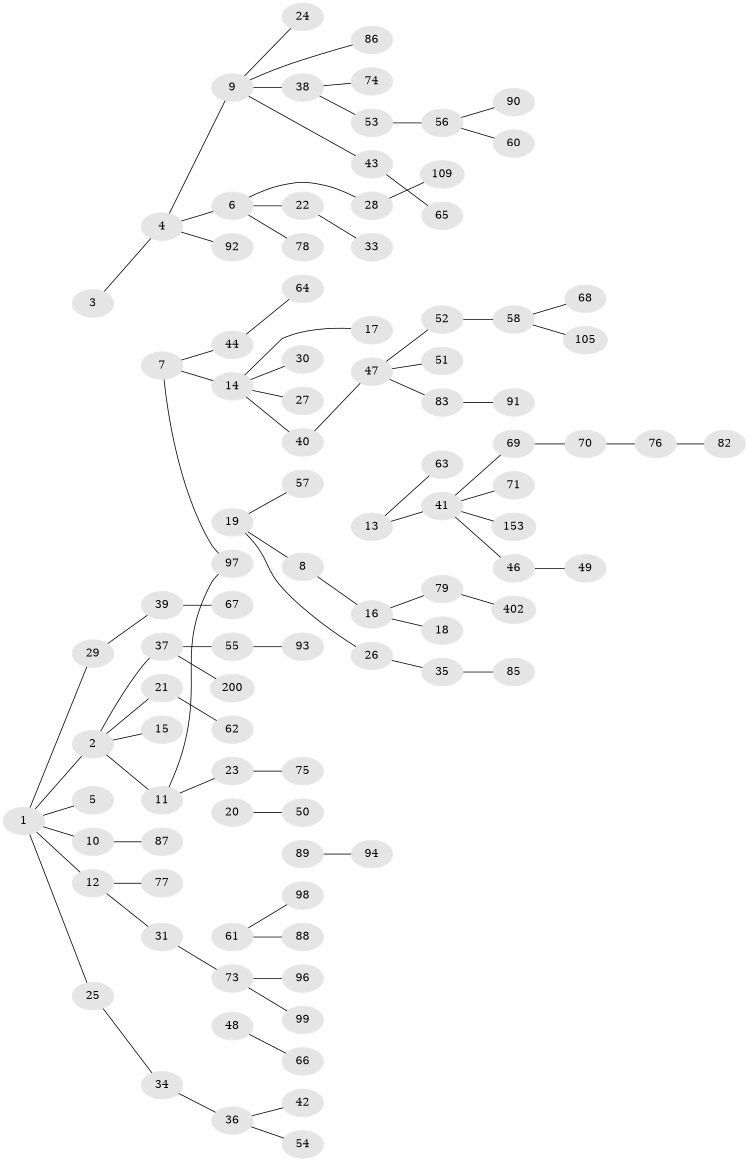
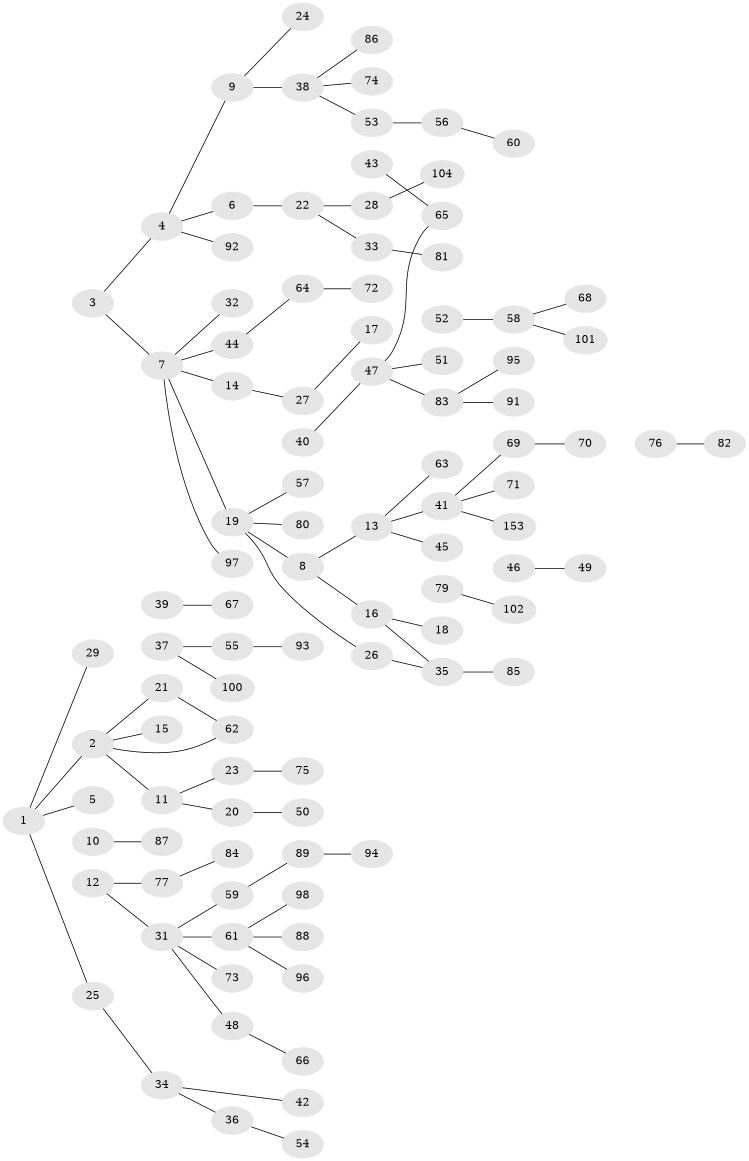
edge "86" -- "9": now "86" -- "38"
node "90": removed
edge "9" -- "43": removed
node "109": label "109" -> "104"
edge "6" -- "28": now "22" -- "28"
node "78": removed
node "81": added
node "72": added
node "32": added
edge "3" -- "7": added
edge "17" -- "14": now "17" -- "27"
node "105": label "105" -> "101"
edge "52" -- "47": now "65" -- "47"
node "30": removed
node "95": added
edge "14" -- "40": removed
edge "7" -- "19": added
edge "70" -- "76": removed
node "80": added
edge "41" -- "46": removed
edge "13" -- "8": added
node "45": added
edge "79" -- "16": now "35" -- "16"
node "402": label "402" -> "102"
edge "39" -- "29": removed
edge "97" -- "11": now "20" -- "11"
node "200": label "200" -> "100"
edge "37" -- "2": now "62" -- "2"
edge "1" -- "10": removed
edge "1" -- "12": removed
node "84": added
node "59": added
edge "31" -- "61": added
edge "73" -- "96": now "61" -- "96"
edge "31" -- "48": added
node "99": removed
edge "42" -- "36": now "42" -- "34"
